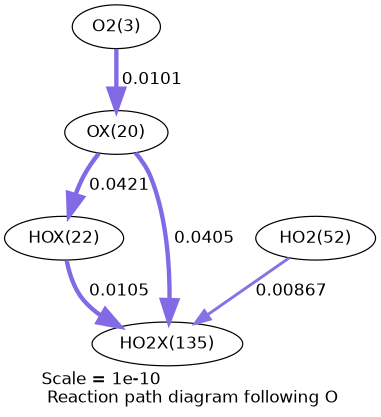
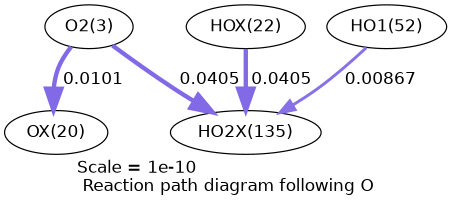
edge "OX(20)" -> "HOX(22)": removed, label "0.0421"
edge "OX(20)" -> "HO2X(135)": now "O2(3)" -> "HO2X(135)"
node "HO2(52)": label "HO2(52)" -> "HO1(52)"
edge "HOX(22)" -> "HO2X(135)": label " 0.0105" -> " 0.0405"
